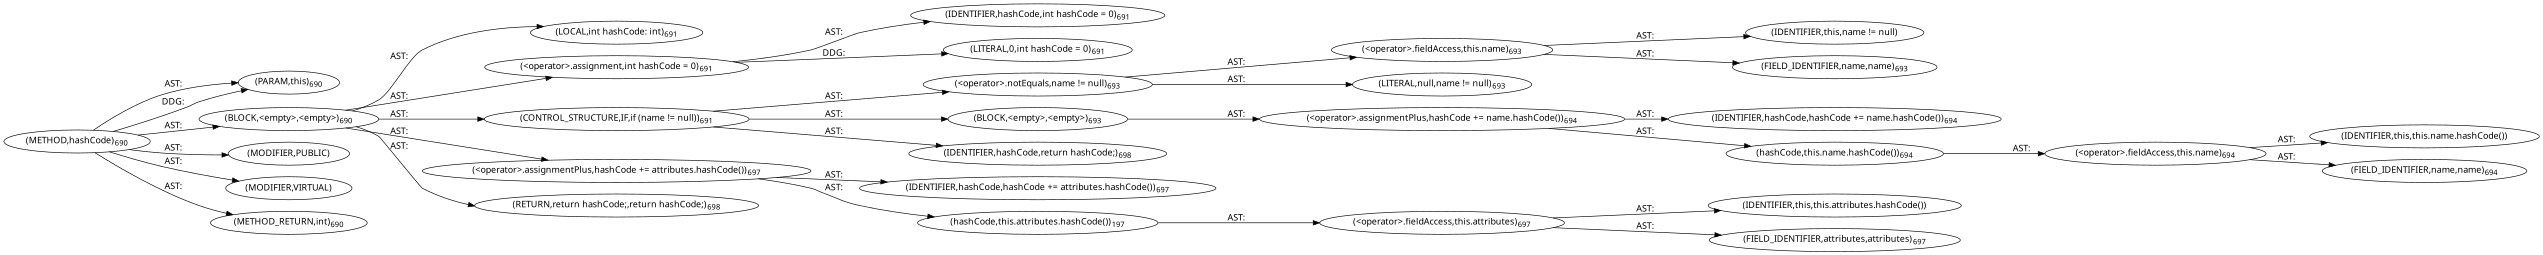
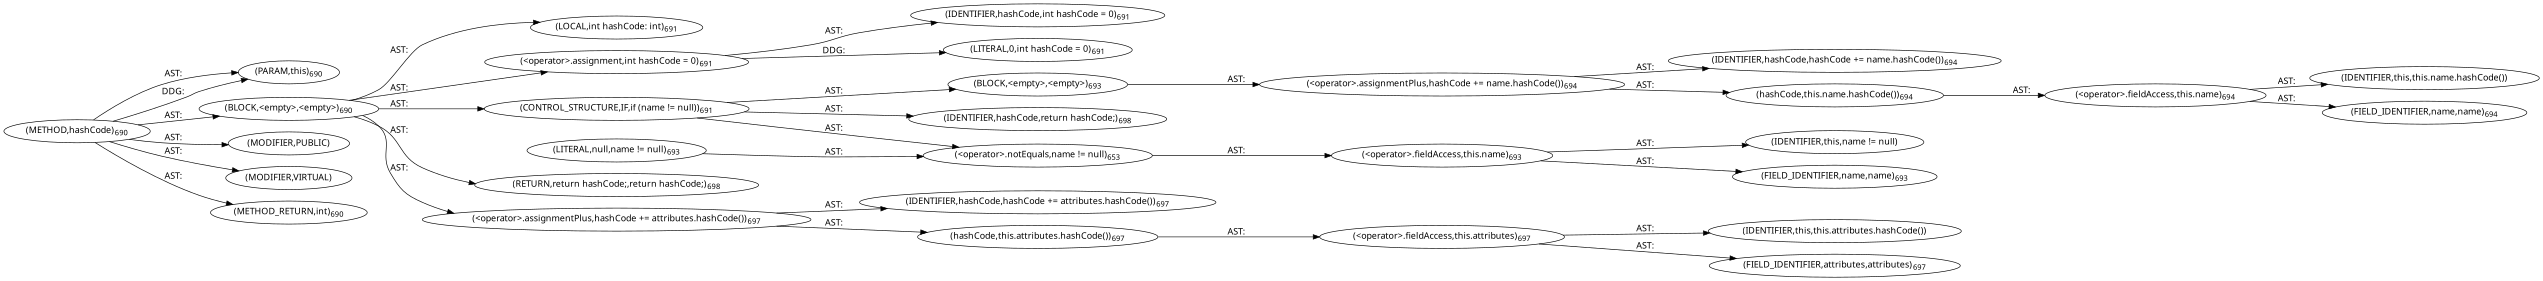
node "(<operator>.notEquals,name != null)": text "693" -> "653"
edge "(<operator>.notEquals,name != null)" -> "(LITERAL,null,name != null)": reversed
node "(hashCode,this.attributes.hashCode())": text "197" -> "697"
